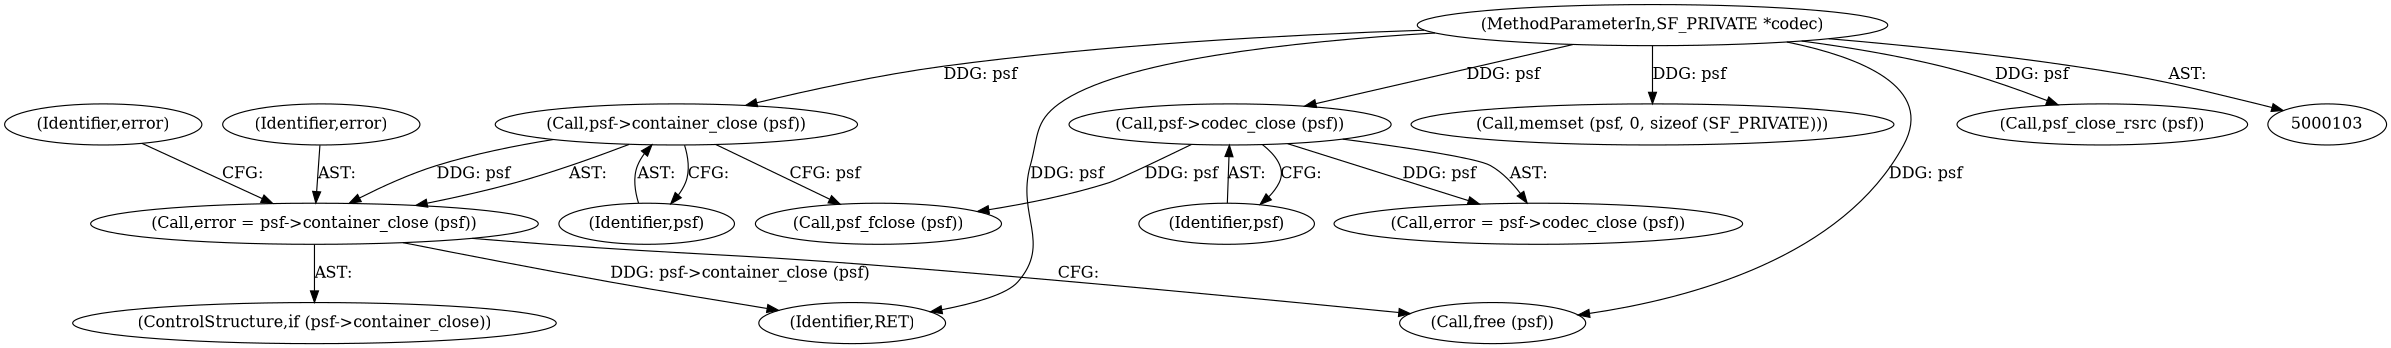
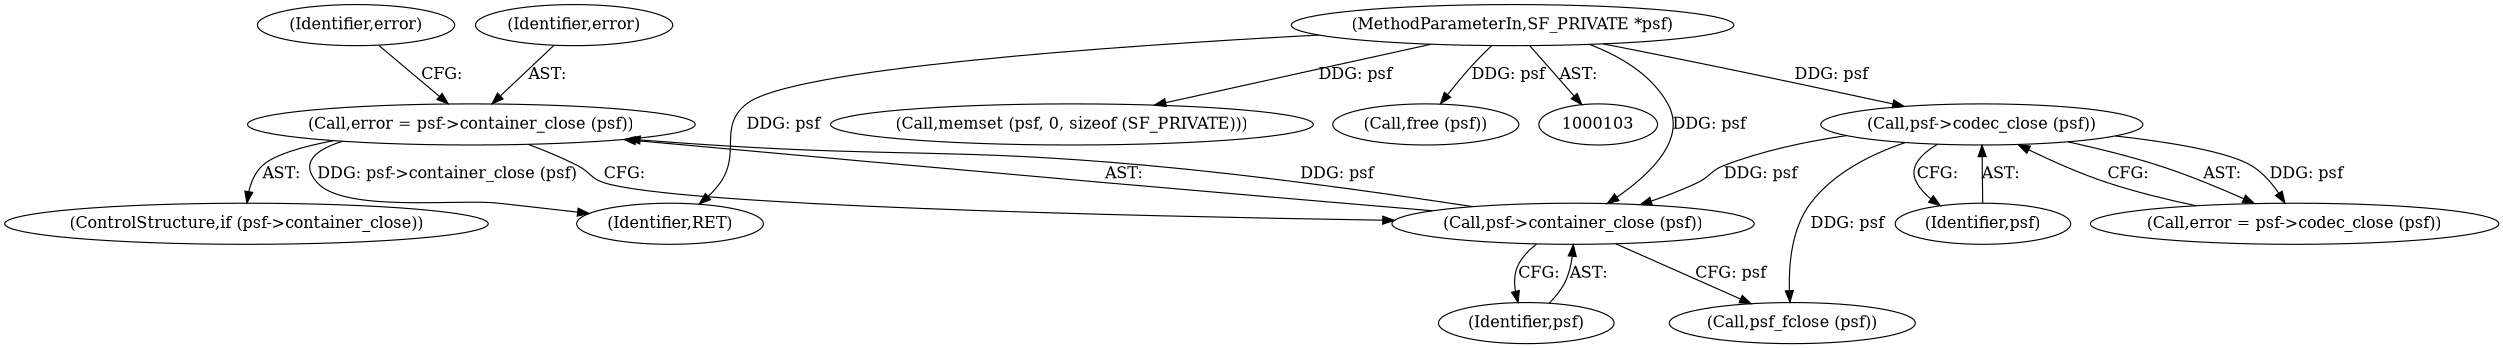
node "(MethodParameterIn,SF_PRIVATE *codec)": label "(MethodParameterIn,SF_PRIVATE *codec)" -> "(MethodParameterIn,SF_PRIVATE *psf)"
node "(Call,psf_close_rsrc (psf))": removed
node "5000103": label "5000103" -> "1000103"
edge "(Call,psf->codec_close (psf))" -> "(Call,psf->container_close (psf))": added, label "DDG: psf"
edge "(Call,error = psf->codec_close (psf))" -> "(Call,psf->codec_close (psf))": added, label "CFG:"
edge "(Call,error = psf->container_close (psf))" -> "(Call,free (psf))": now "(Call,error = psf->container_close (psf))" -> "(Call,psf->container_close (psf))"
